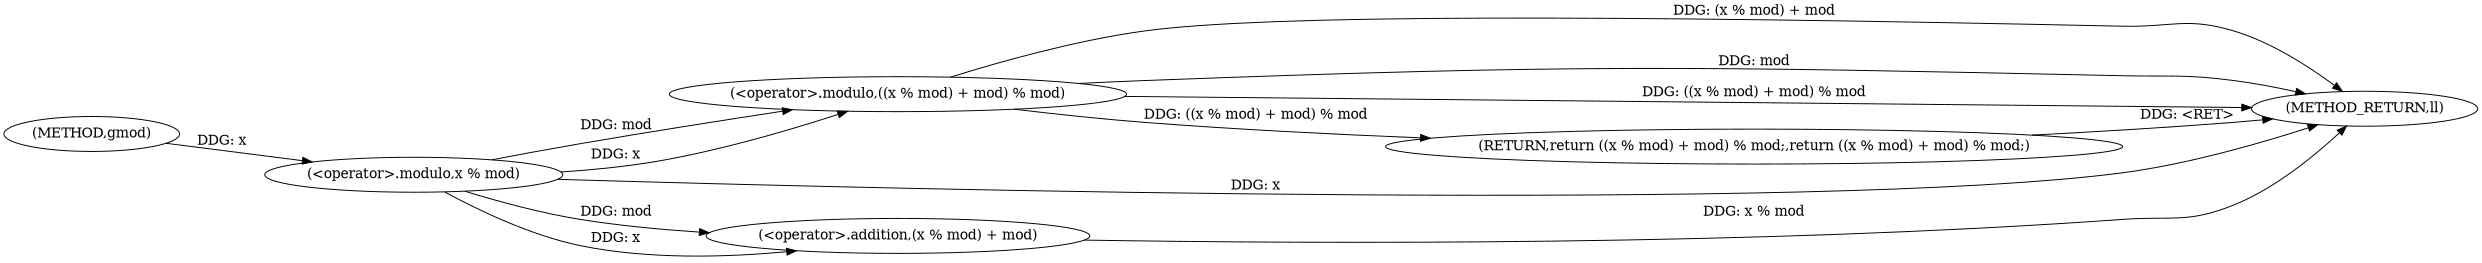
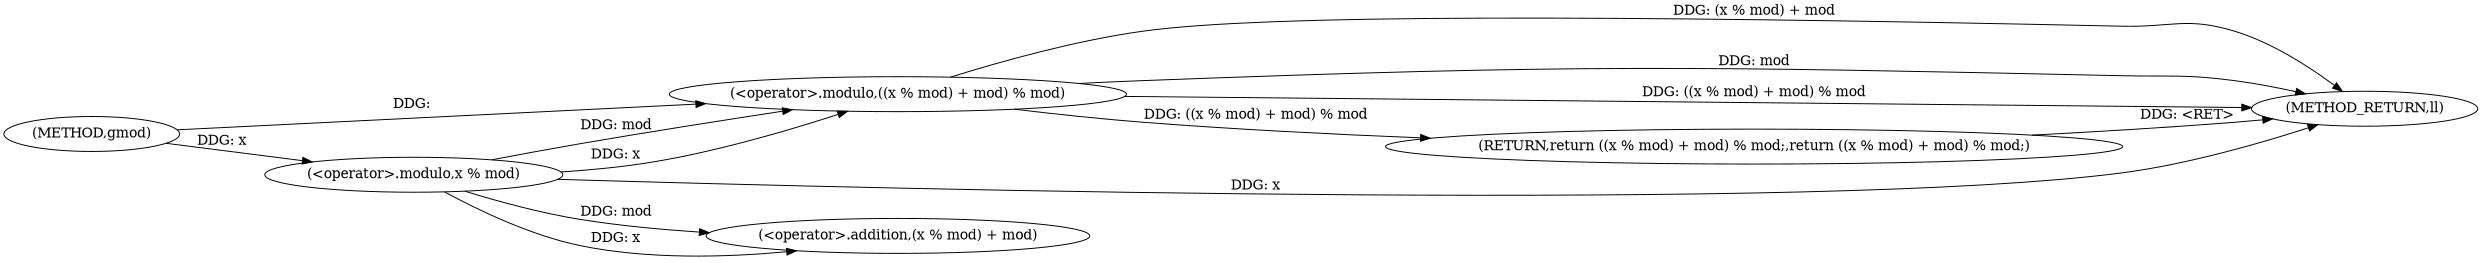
edge "(METHOD,gmod)" -> "(<operator>.modulo,((x % mod) + mod) % mod)": added, label "DDG:"
edge "(<operator>.addition,(x % mod) + mod)" -> "(METHOD_RETURN,ll)": removed, label "DDG: x % mod"
